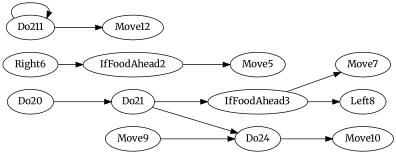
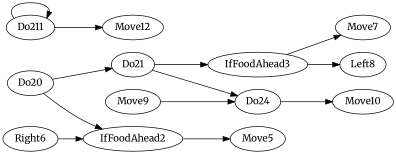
edge "Do20" -> "IfFoodAhead2": added
